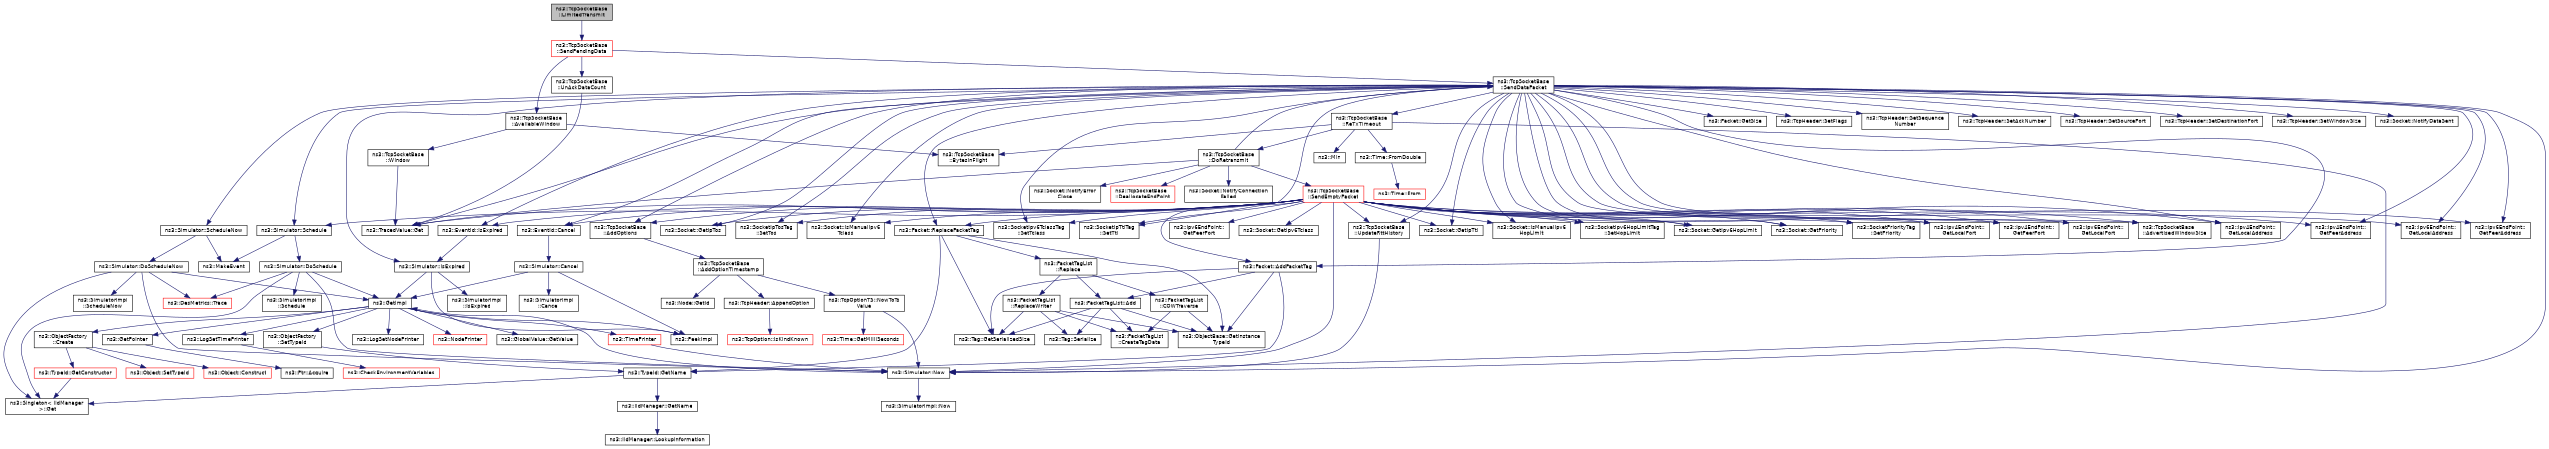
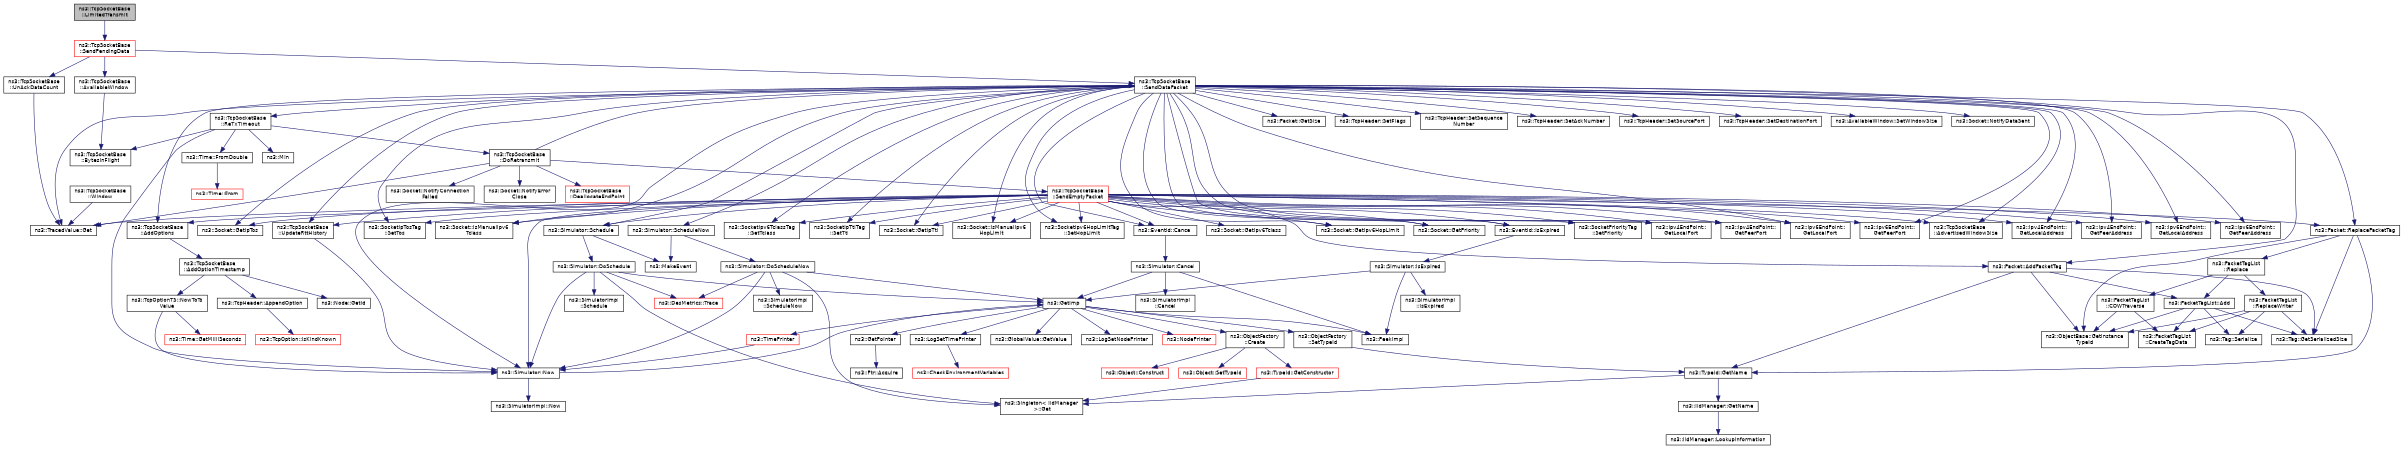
edge "ns3::TcpSocketBase ::SendDataPacket" -> "ns3::Simulator::IsExpired": now "ns3::TcpSocketBase ::SendDataPacket" -> "ns3::Ipv6EndPoint:: GetPeerPort"
node "ns3::TcpHeader::SetWindowSize": label "ns3::TcpHeader::SetWindowSize" -> "ns3::AvailableWindow::SetWindowSize"
edge "ns3::TcpSocketBase ::AvailableWindow" -> "ns3::TcpSocketBase ::Window": removed
